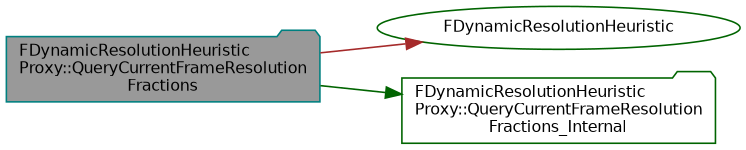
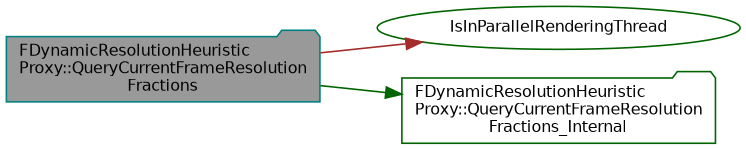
node "FDynamicResolutionHeuristic": label "FDynamicResolutionHeuristic" -> "IsInParallelRenderingThread"
